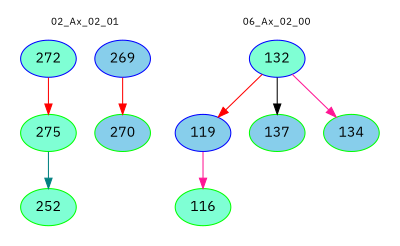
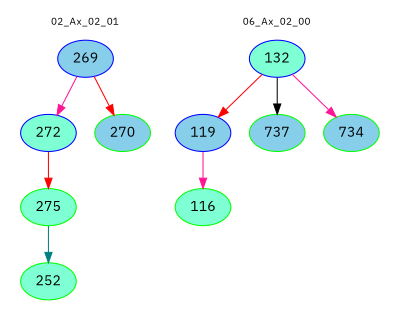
edge "269" -> "272": added
node "137": label "137" -> "737"
node "134": label "134" -> "734"
